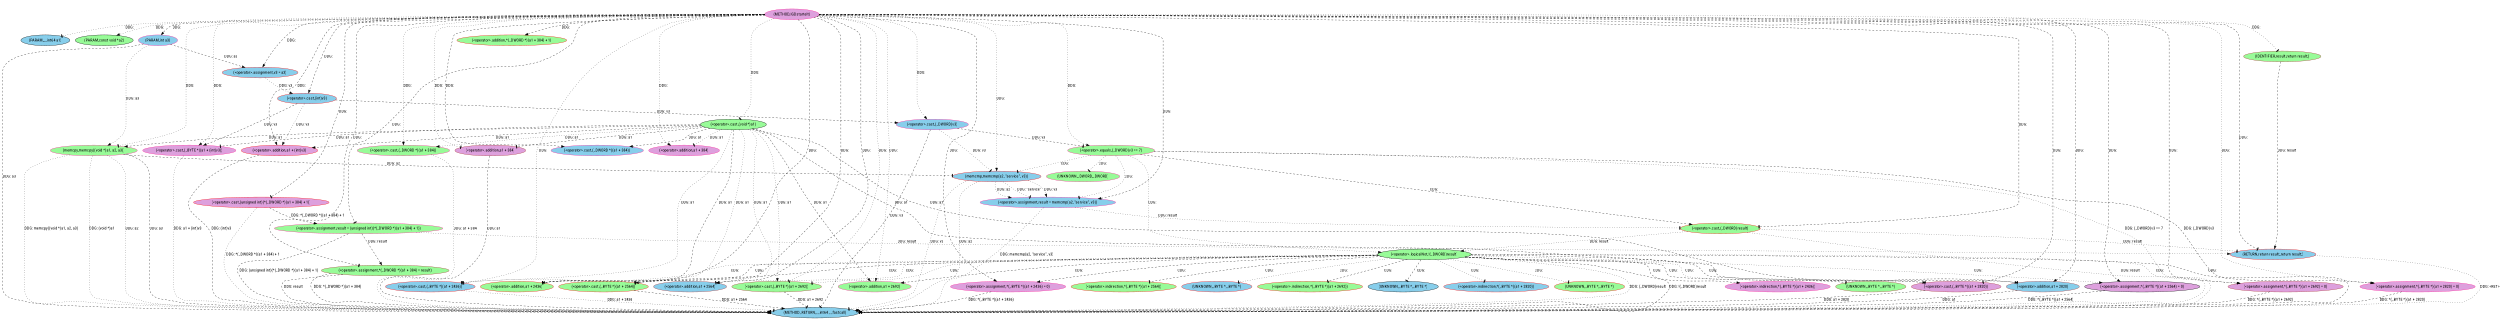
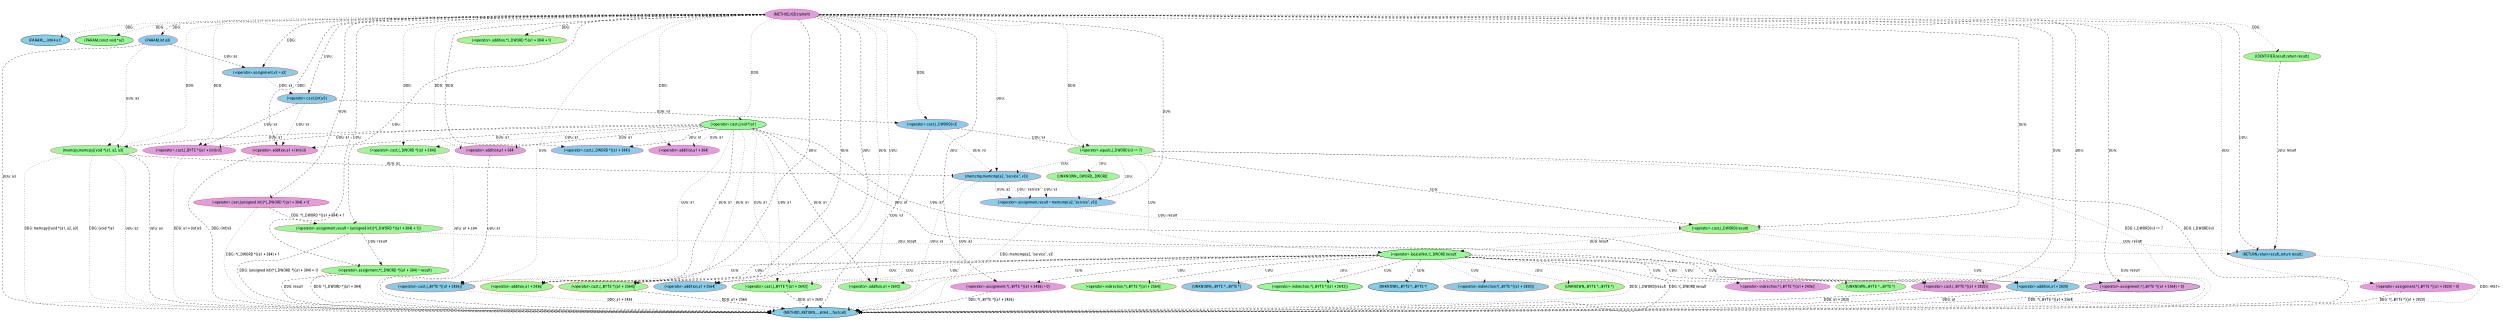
edge "(<operator>.logicalNot,!(_DWORD)result)" -> "(<operator>.assignment,*(_BYTE *)(a1 + 2820) = 0)": removed, label "CDG:"
node "(<operator>.indirection,*(_BYTE *)(a1 + 2692))": color red -> black
node "(<operator>.assignment,*(_BYTE *)(a1 + 2692) = 0)": removed
